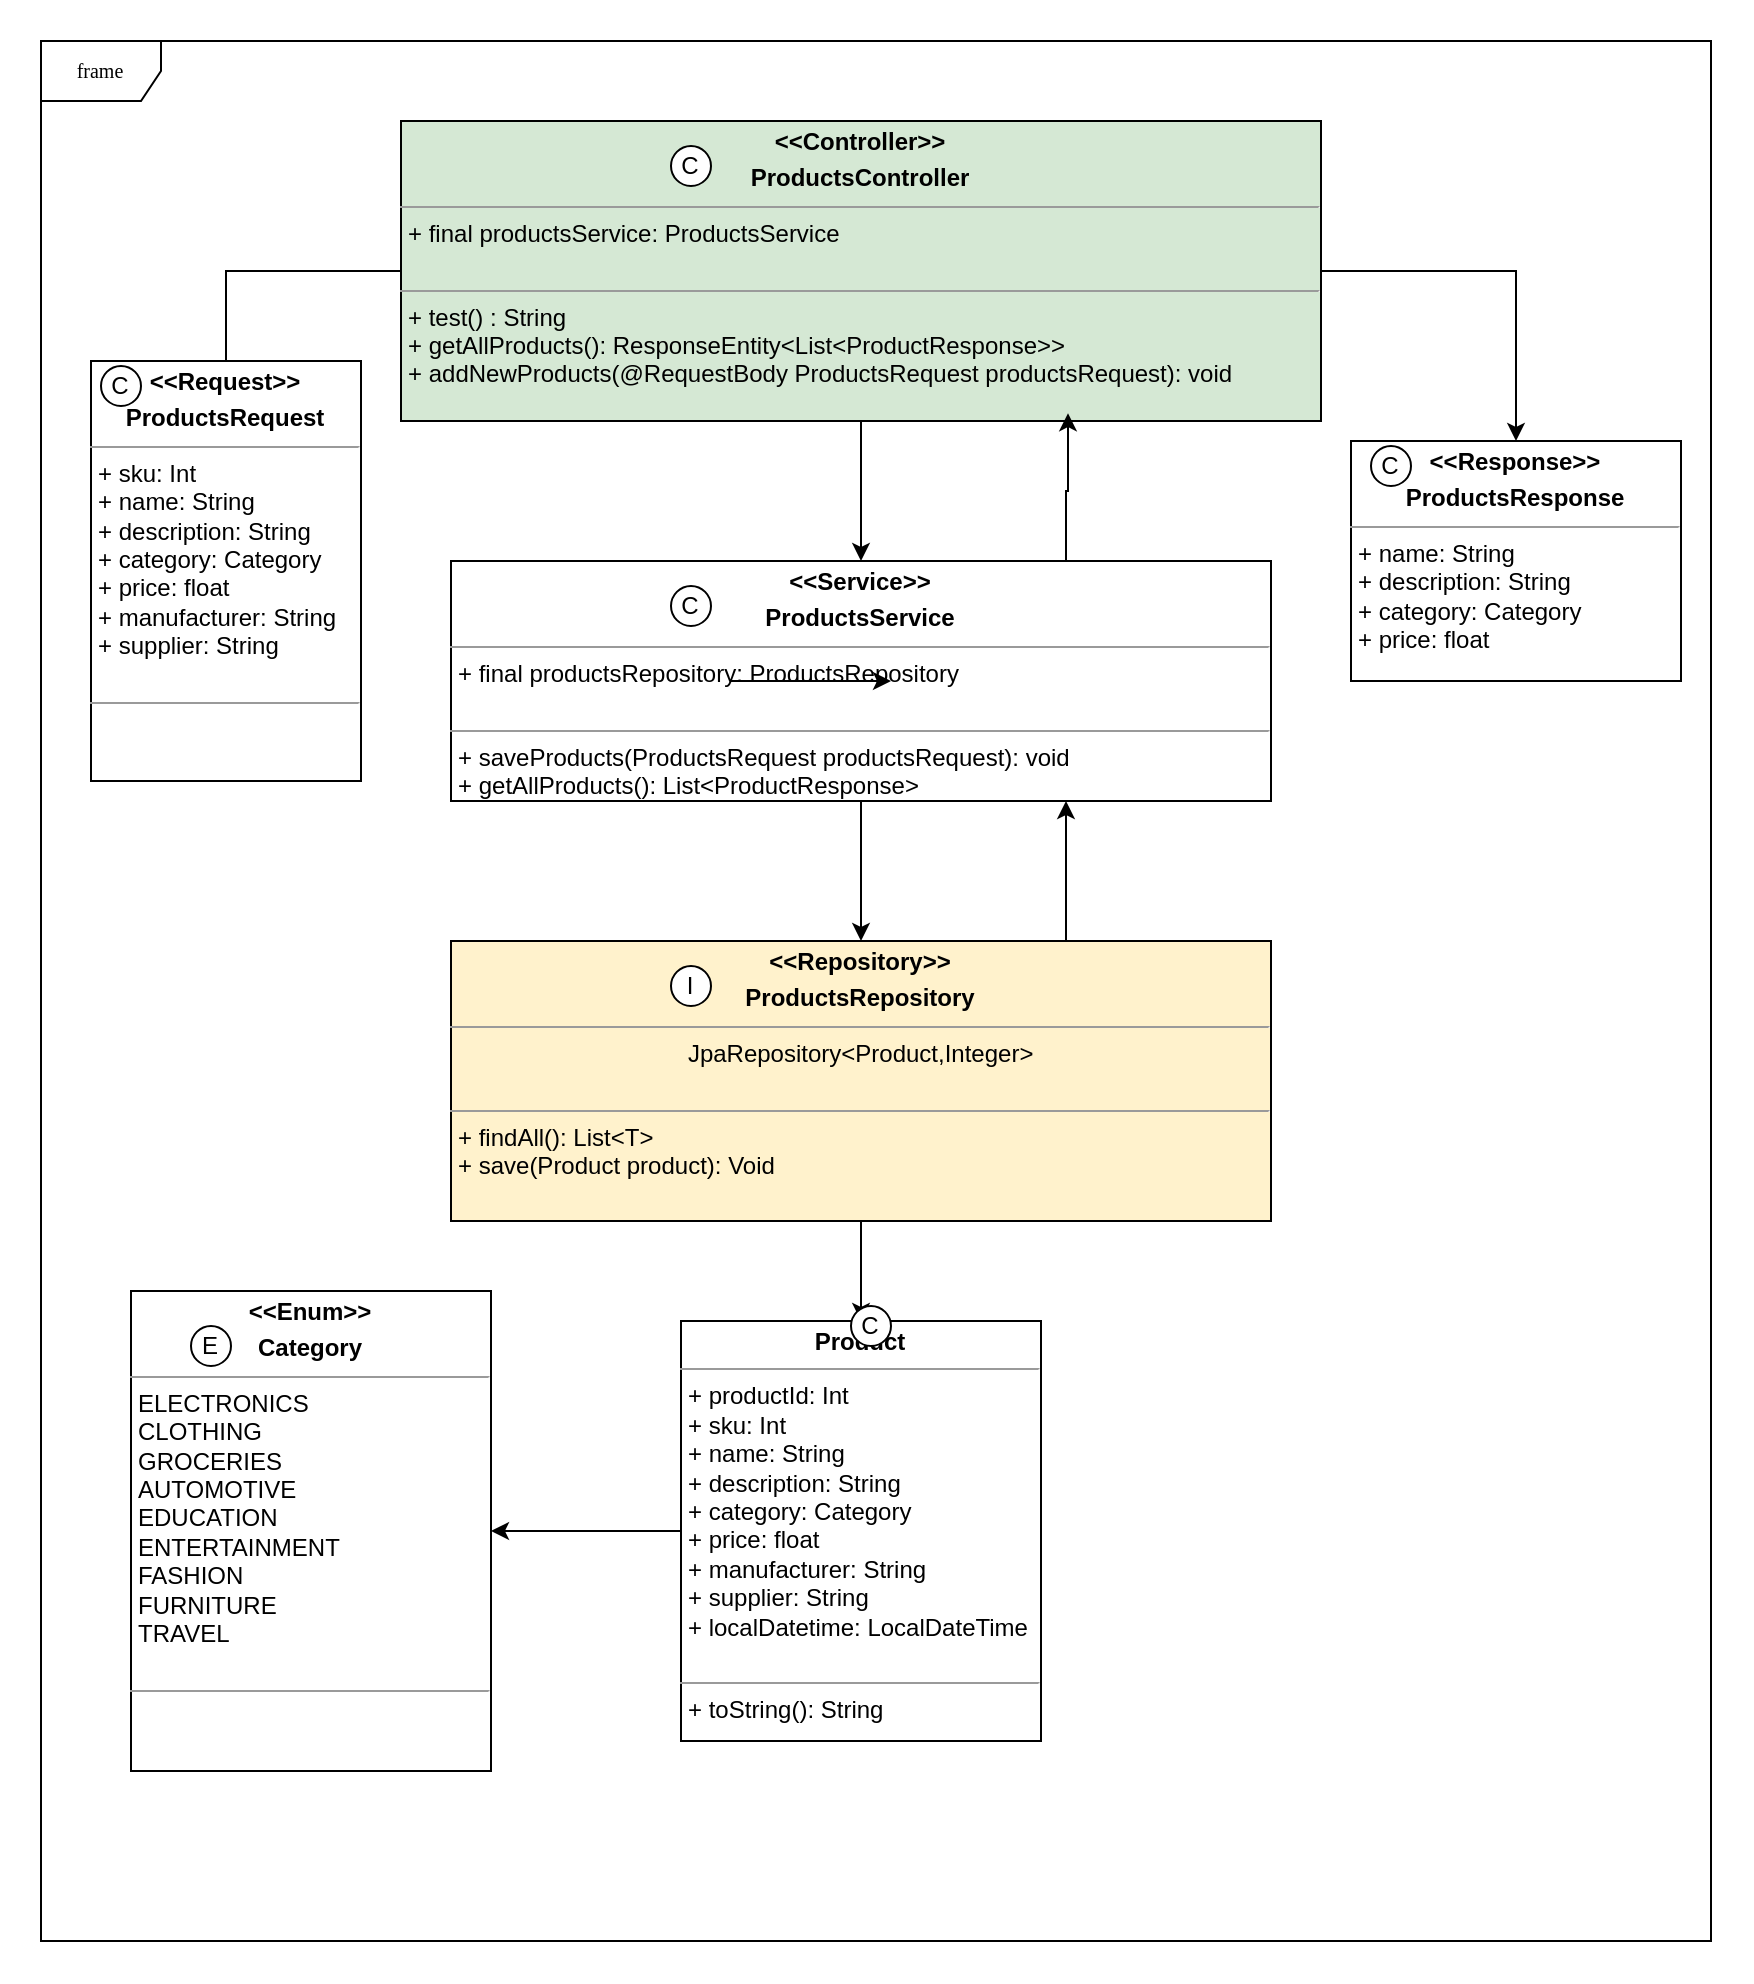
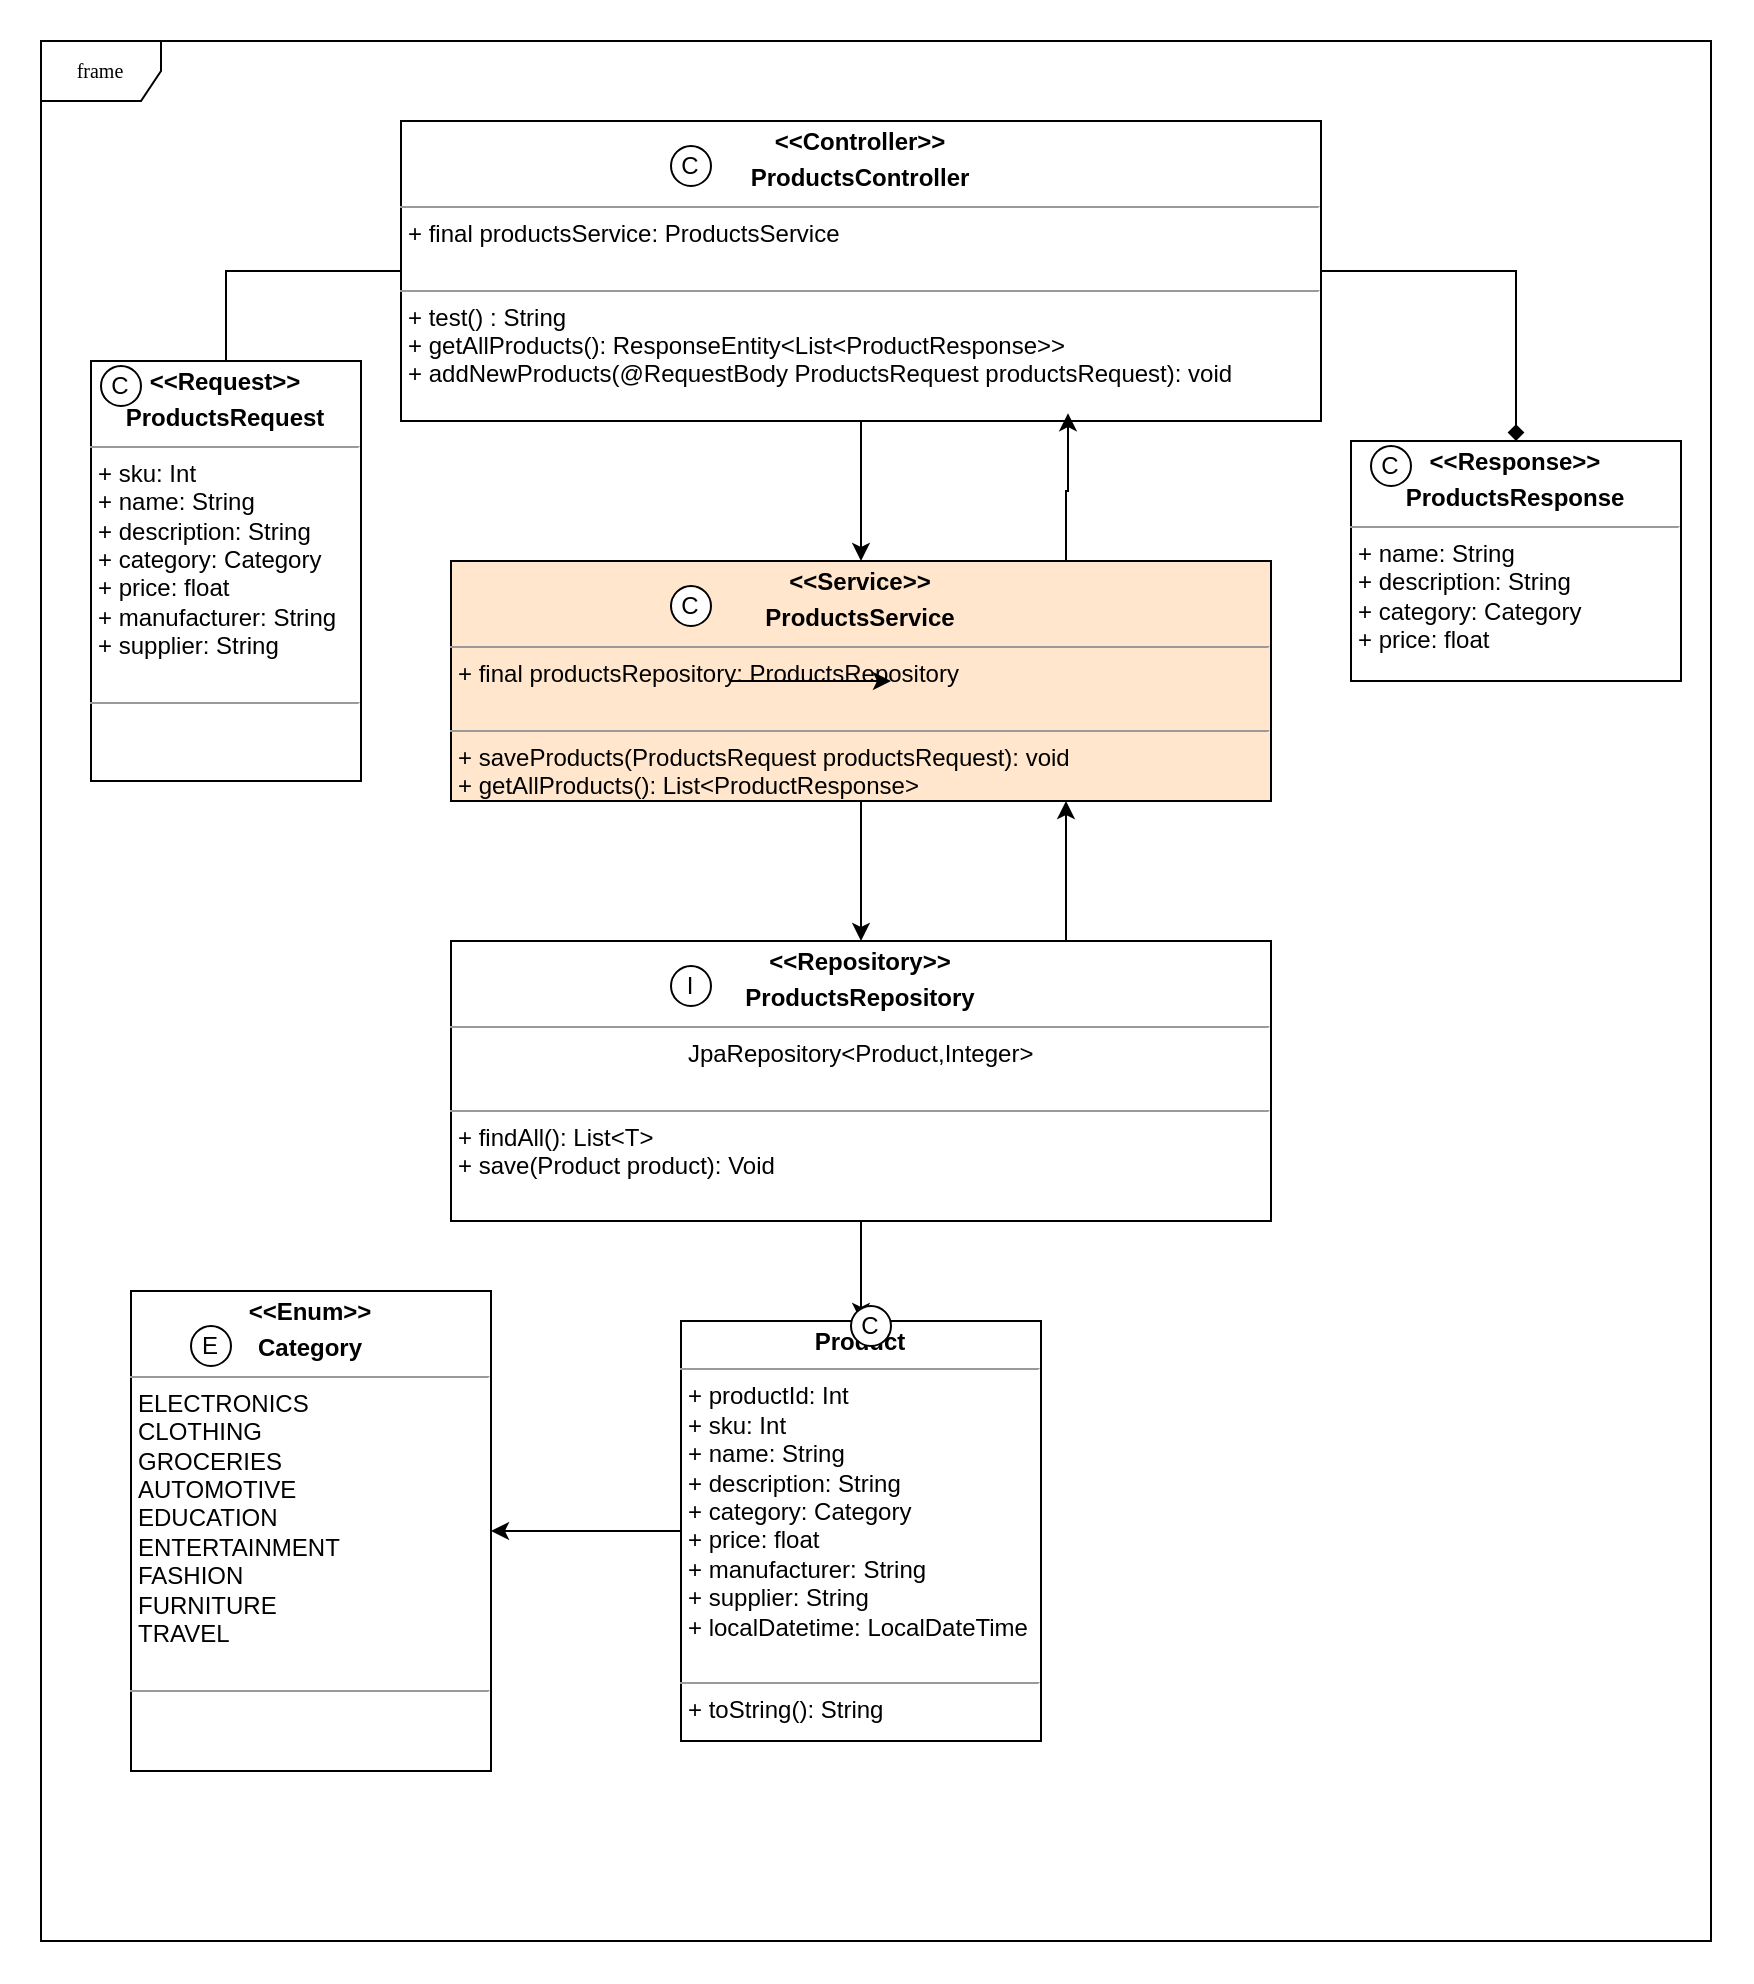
node "<<Controller>> ProductsController + final productsService: ProductsService + test() : String + getAllProducts(): ResponseEntity<List<ProductResponse>> + addNewProducts(@RequestBody ProductsRequest productsRequest): void": fillcolor #d5e8d4 -> #ffffff
edge "<<Controller>> ProductsController + final productsService: ProductsService + test() : String + getAllProducts(): ResponseEntity<List<ProductResponse>> + addNewProducts(@RequestBody ProductsRequest productsRequest): void" -> "<<Response>> ProductsResponse + name: String + description: String + category: Category + price: float": arrowhead classic -> diamond
node "<<Service>> ProductsService + final productsRepository: ProductsRepository + saveProducts(ProductsRequest productsRequest): void + getAllProducts(): List<ProductResponse> + mapToProductResponse(Product product): ProductResponse": fillcolor #ffffff -> #ffe6cc
node "<<Repository>> ProductsRepository JpaRepository<Product,Integer> + findAll(): List<T> + save(Product product): Void": fillcolor #fff2cc -> #ffffff
